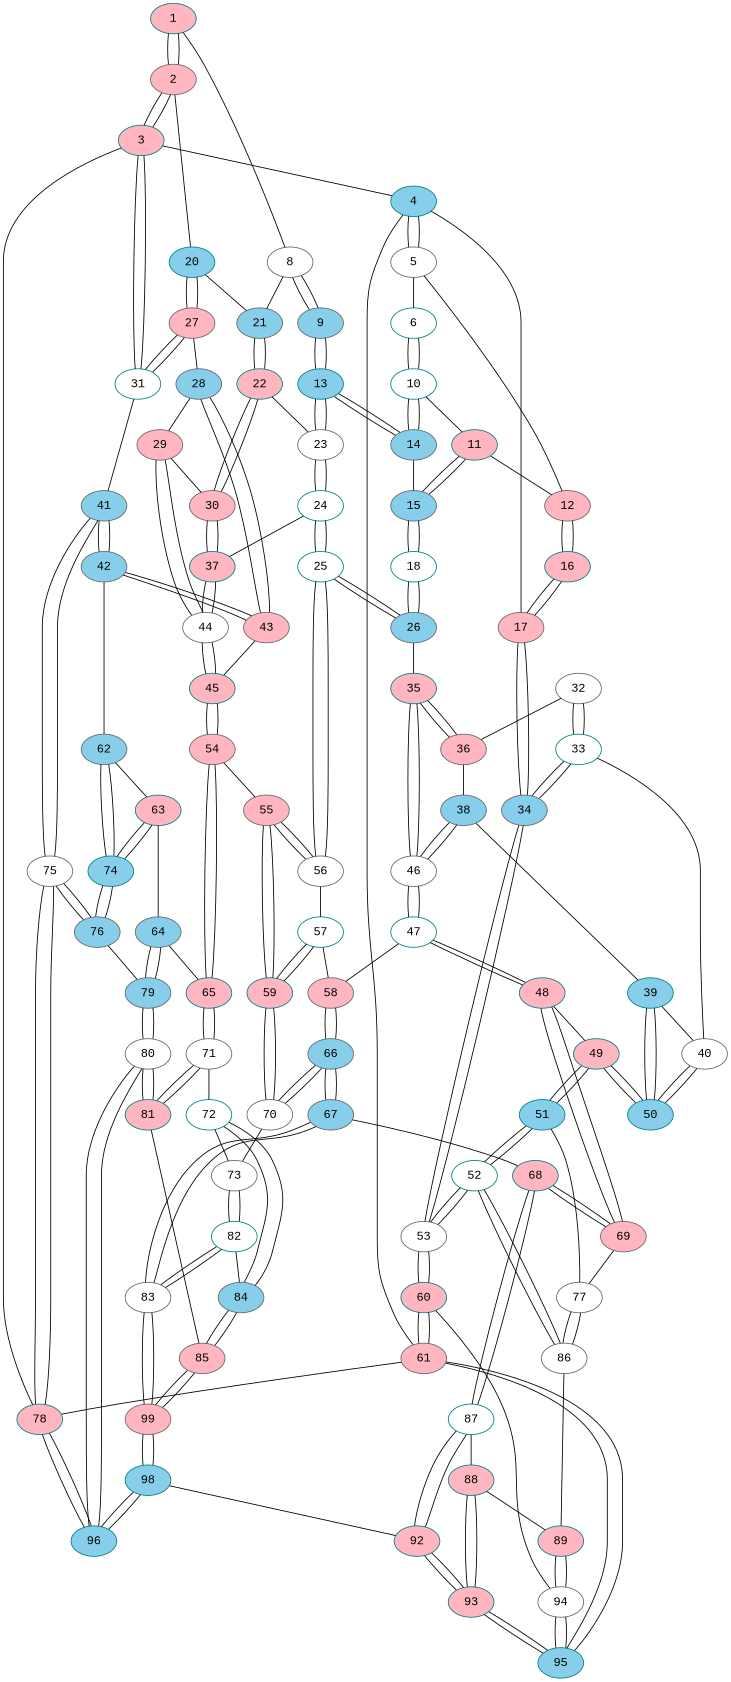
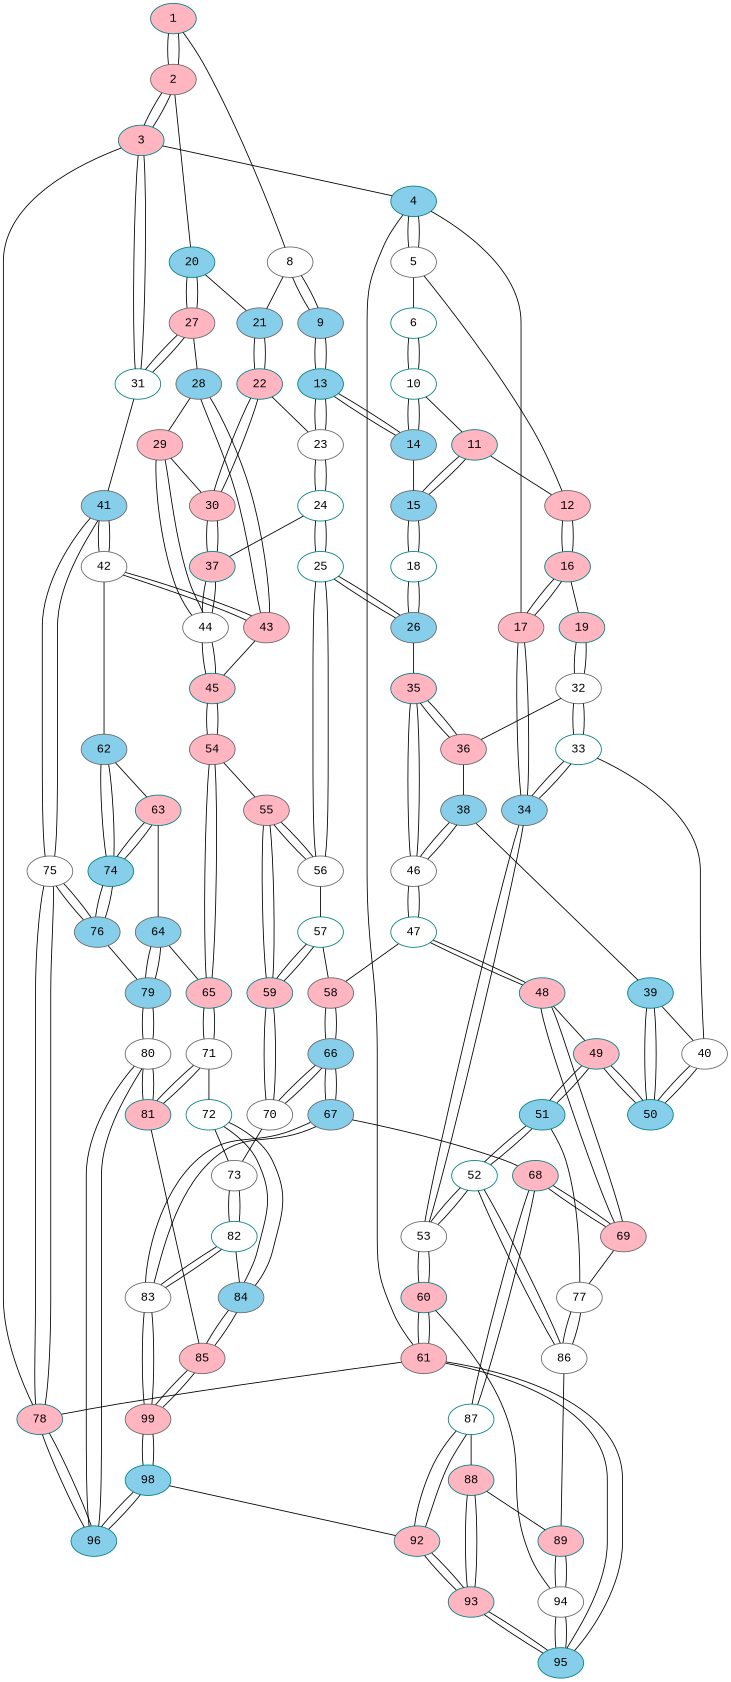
node "42": fillcolor skyblue -> white
node "19": added
